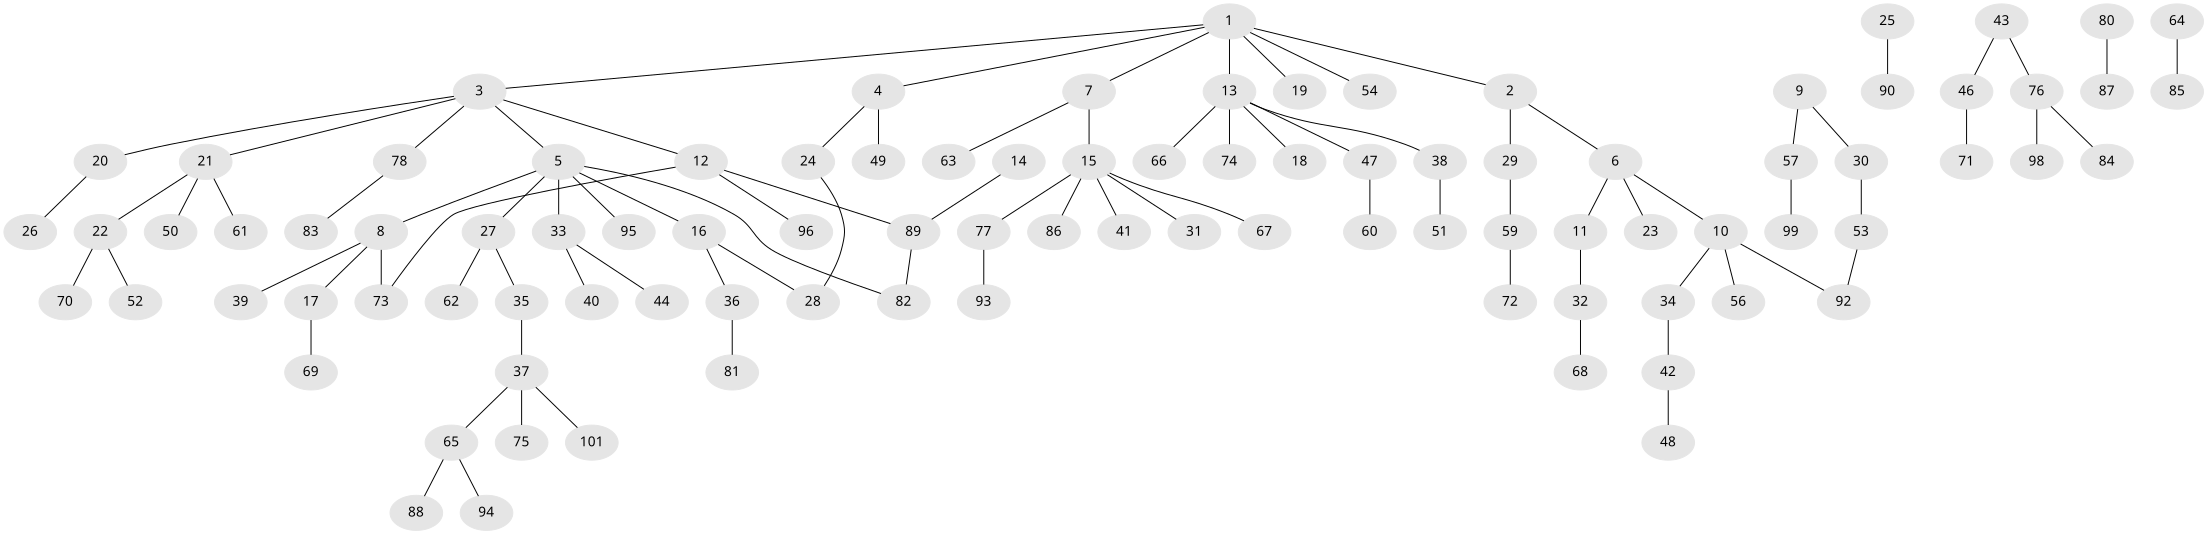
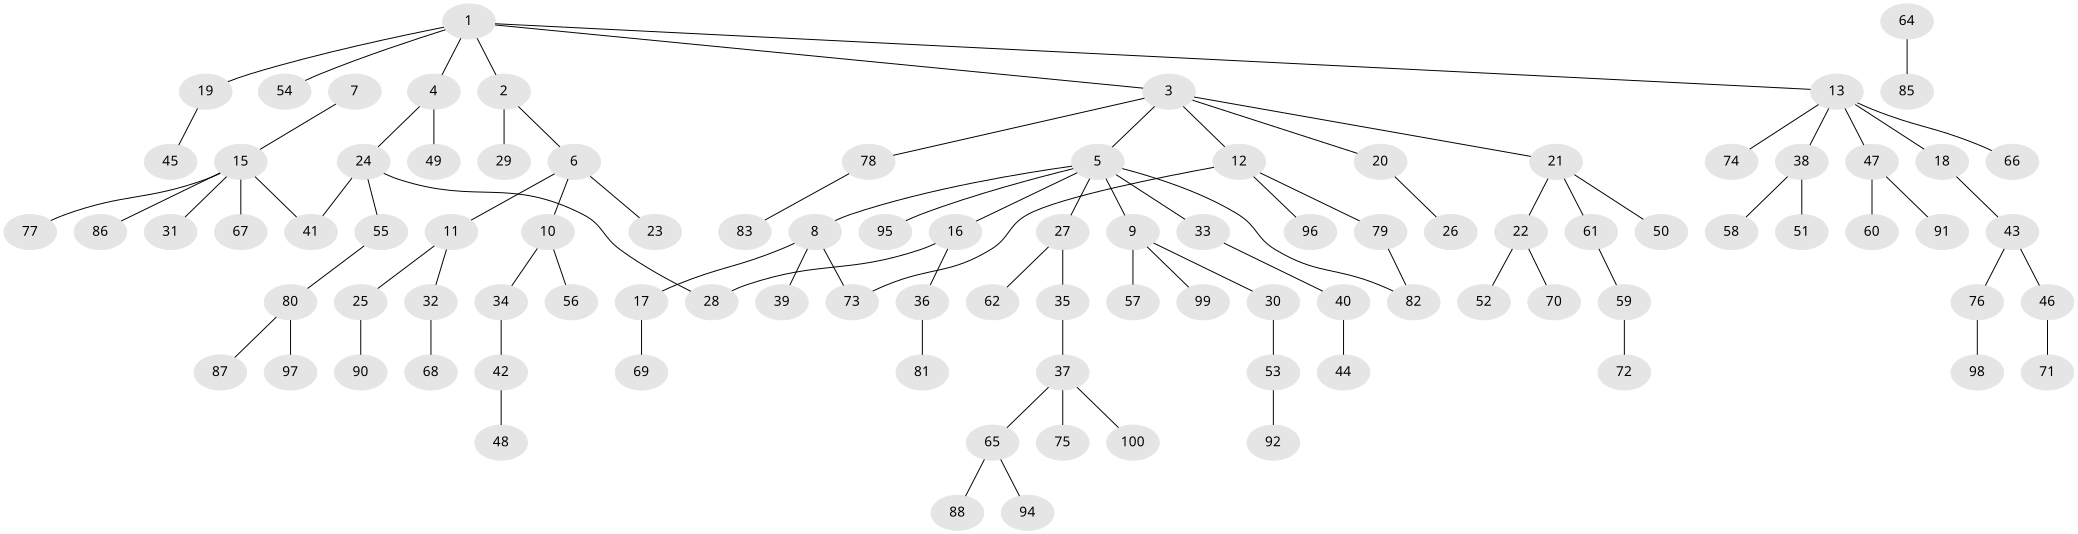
edge "1" -- "7": removed
node "45": added
node "63": removed
node "14": removed
node "84": removed
edge "24" -- "41": added
edge "5" -- "9": added
edge "29" -- "59": now "61" -- "59"
edge "57" -- "99": now "9" -- "99"
edge "18" -- "43": added
node "55": added
node "89": label "89" -> "79"
node "58": added
node "91": added
edge "11" -- "25": added
edge "33" -- "44": now "40" -- "44"
edge "10" -- "92": removed
node "93": removed
node "97": added
node "101": label "101" -> "100"
